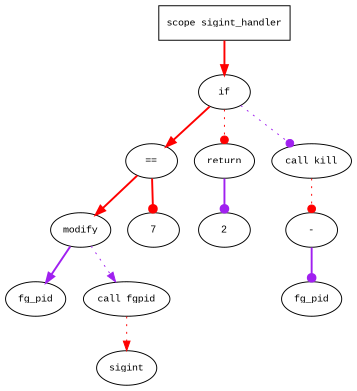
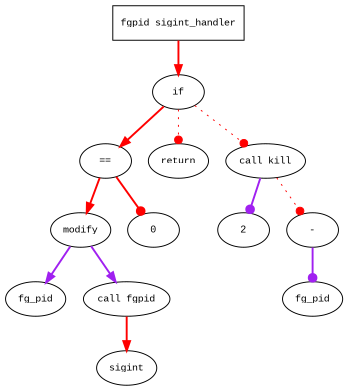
node "scope sigint_handler": label "scope sigint_handler" -> "fgpid sigint_handler"
edge "if" -> "call kill": color purple -> red
edge "return" -> "2": now "call kill" -> "2"
node "7": label "7" -> "0"
edge "modify" -> "call fgpid": style dotted -> bold
edge "call fgpid" -> "sigint": style dotted -> bold
